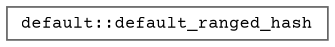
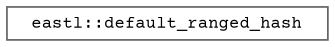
node "default::default_ranged_hash": label "default::default_ranged_hash" -> "eastl::default_ranged_hash"
